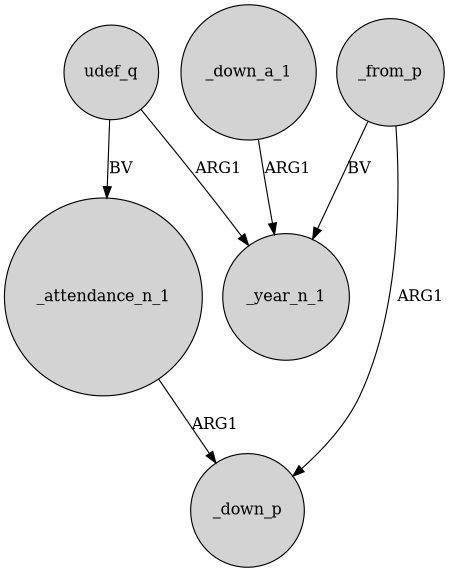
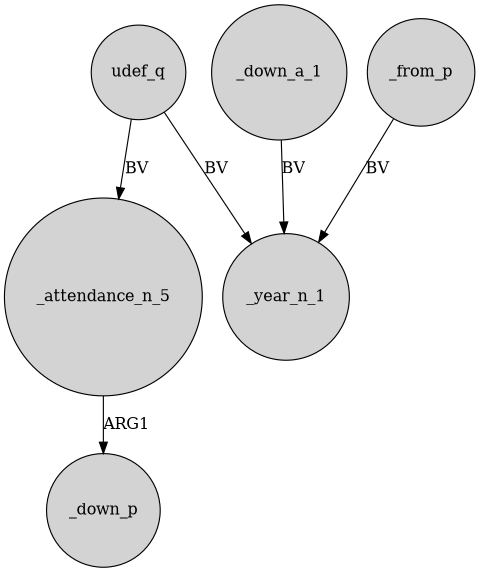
edge "udef_q" -> "_year_n_1": label "ARG1" -> "BV"
edge "_down_a_1" -> "_year_n_1": label "ARG1" -> "BV"
node "_attendance_n_1": label "_attendance_n_1" -> "_attendance_n_5"
edge "_from_p" -> "_down_p": removed, label "ARG1"
